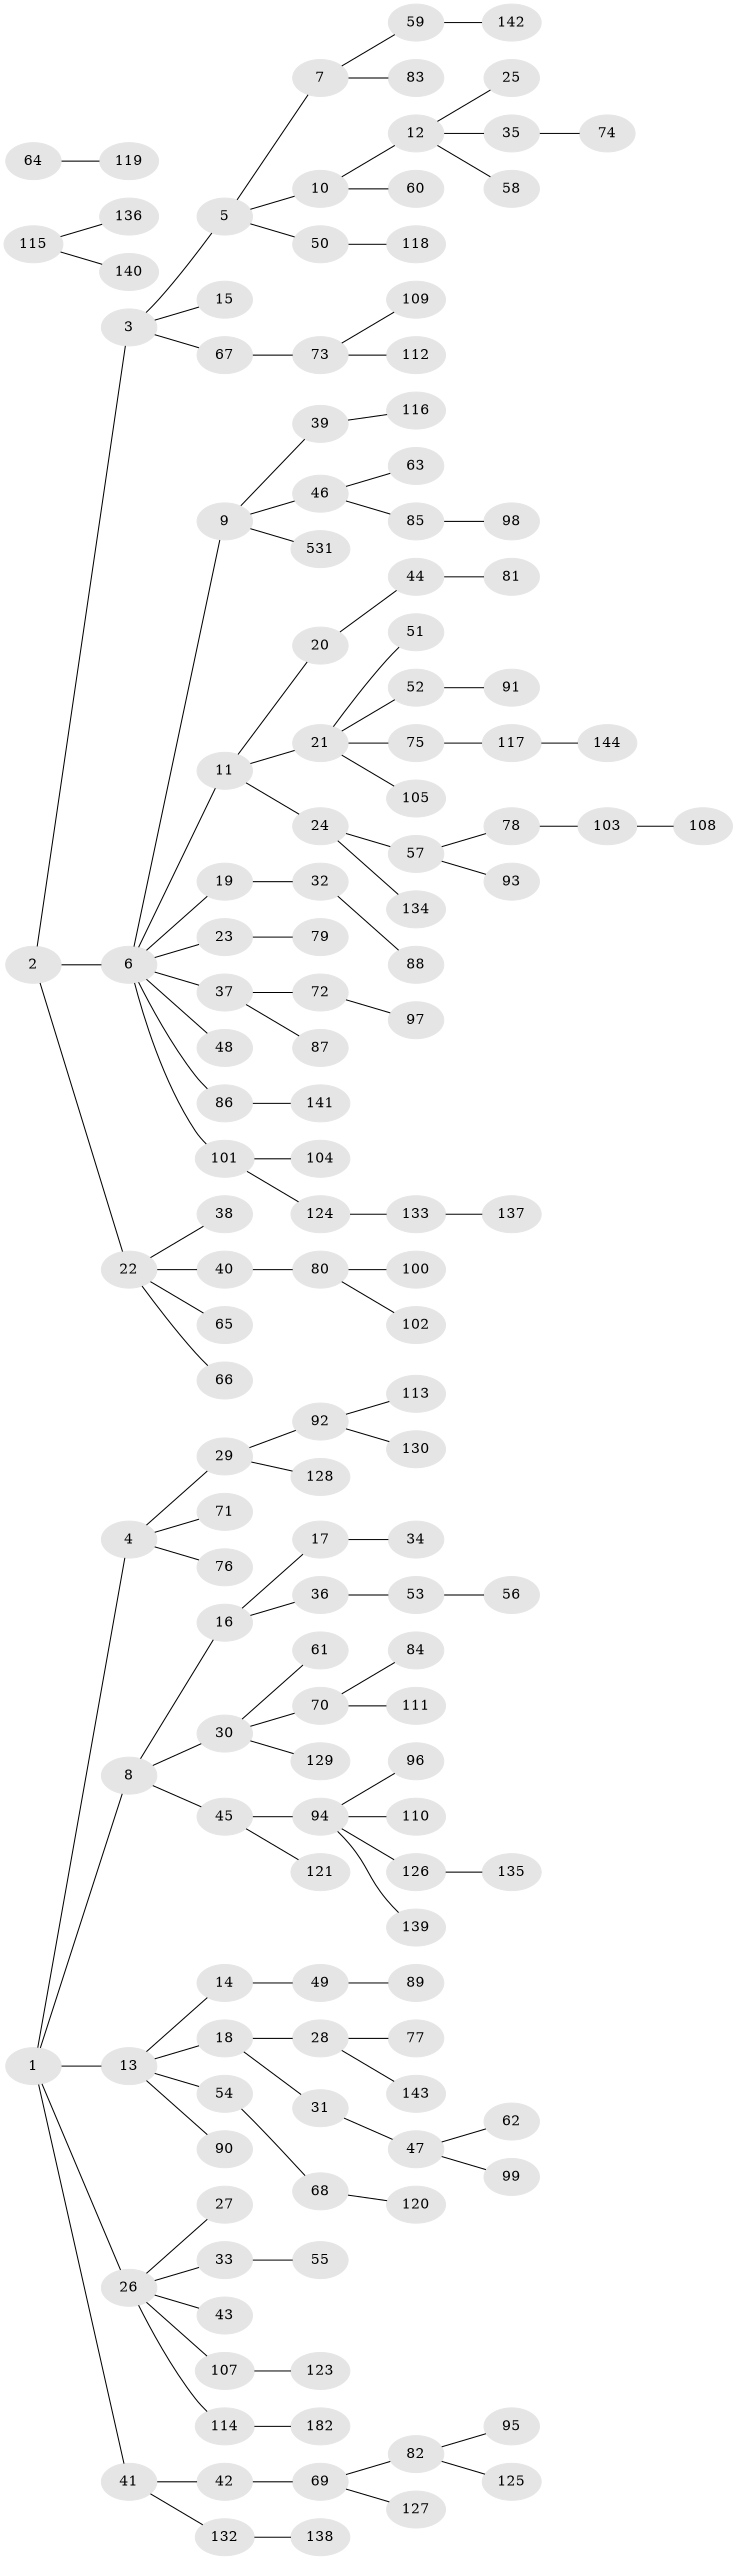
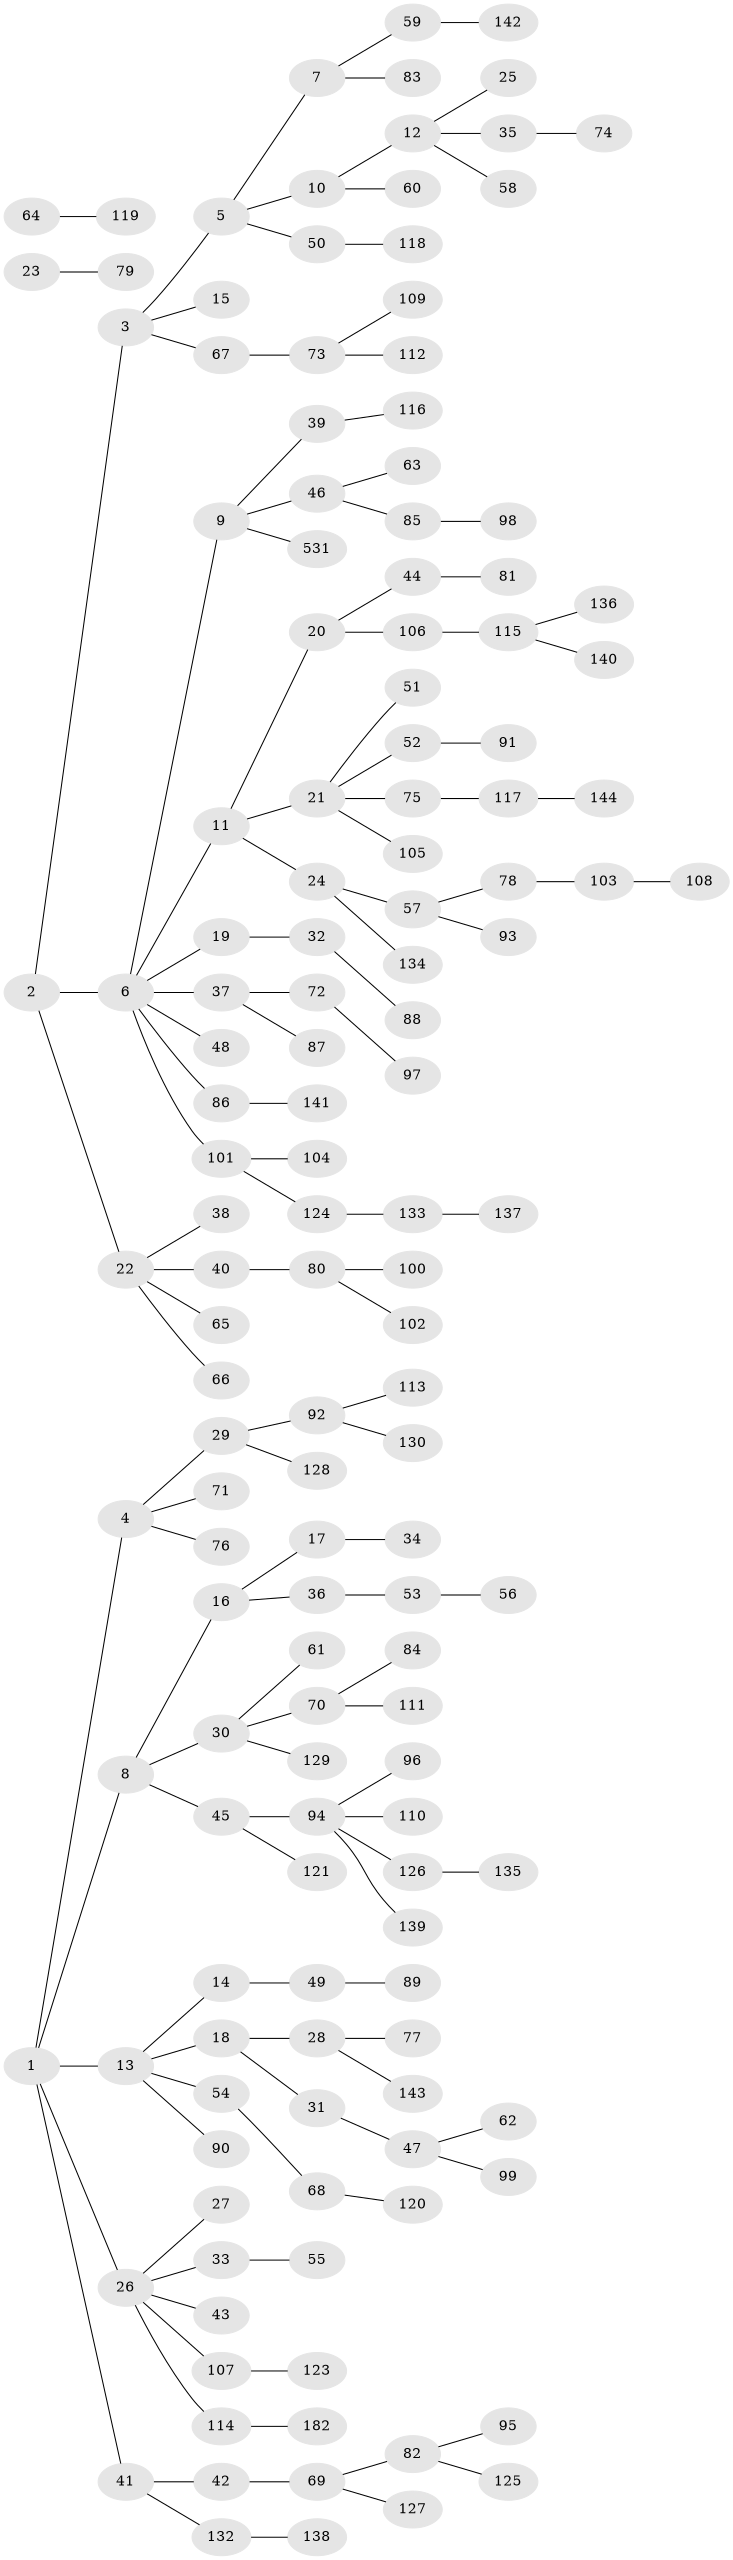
node "106": added
edge "23" -- "6": removed
